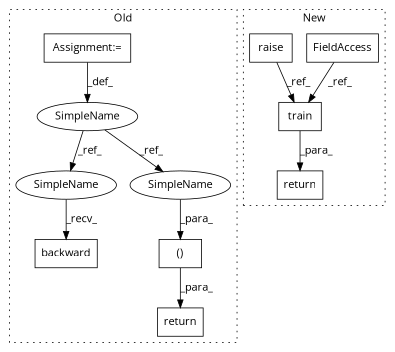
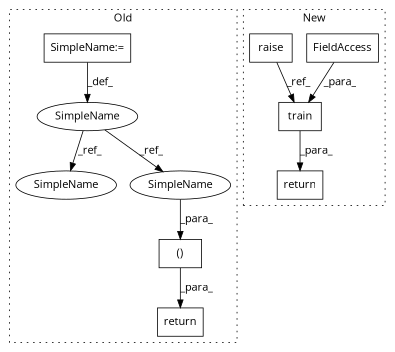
node "Assignment:=": label "Assignment:=" -> "SimpleName:="
edge "FieldAccess" -> "train": label "_ref_" -> "_para_"
node "backward": removed
